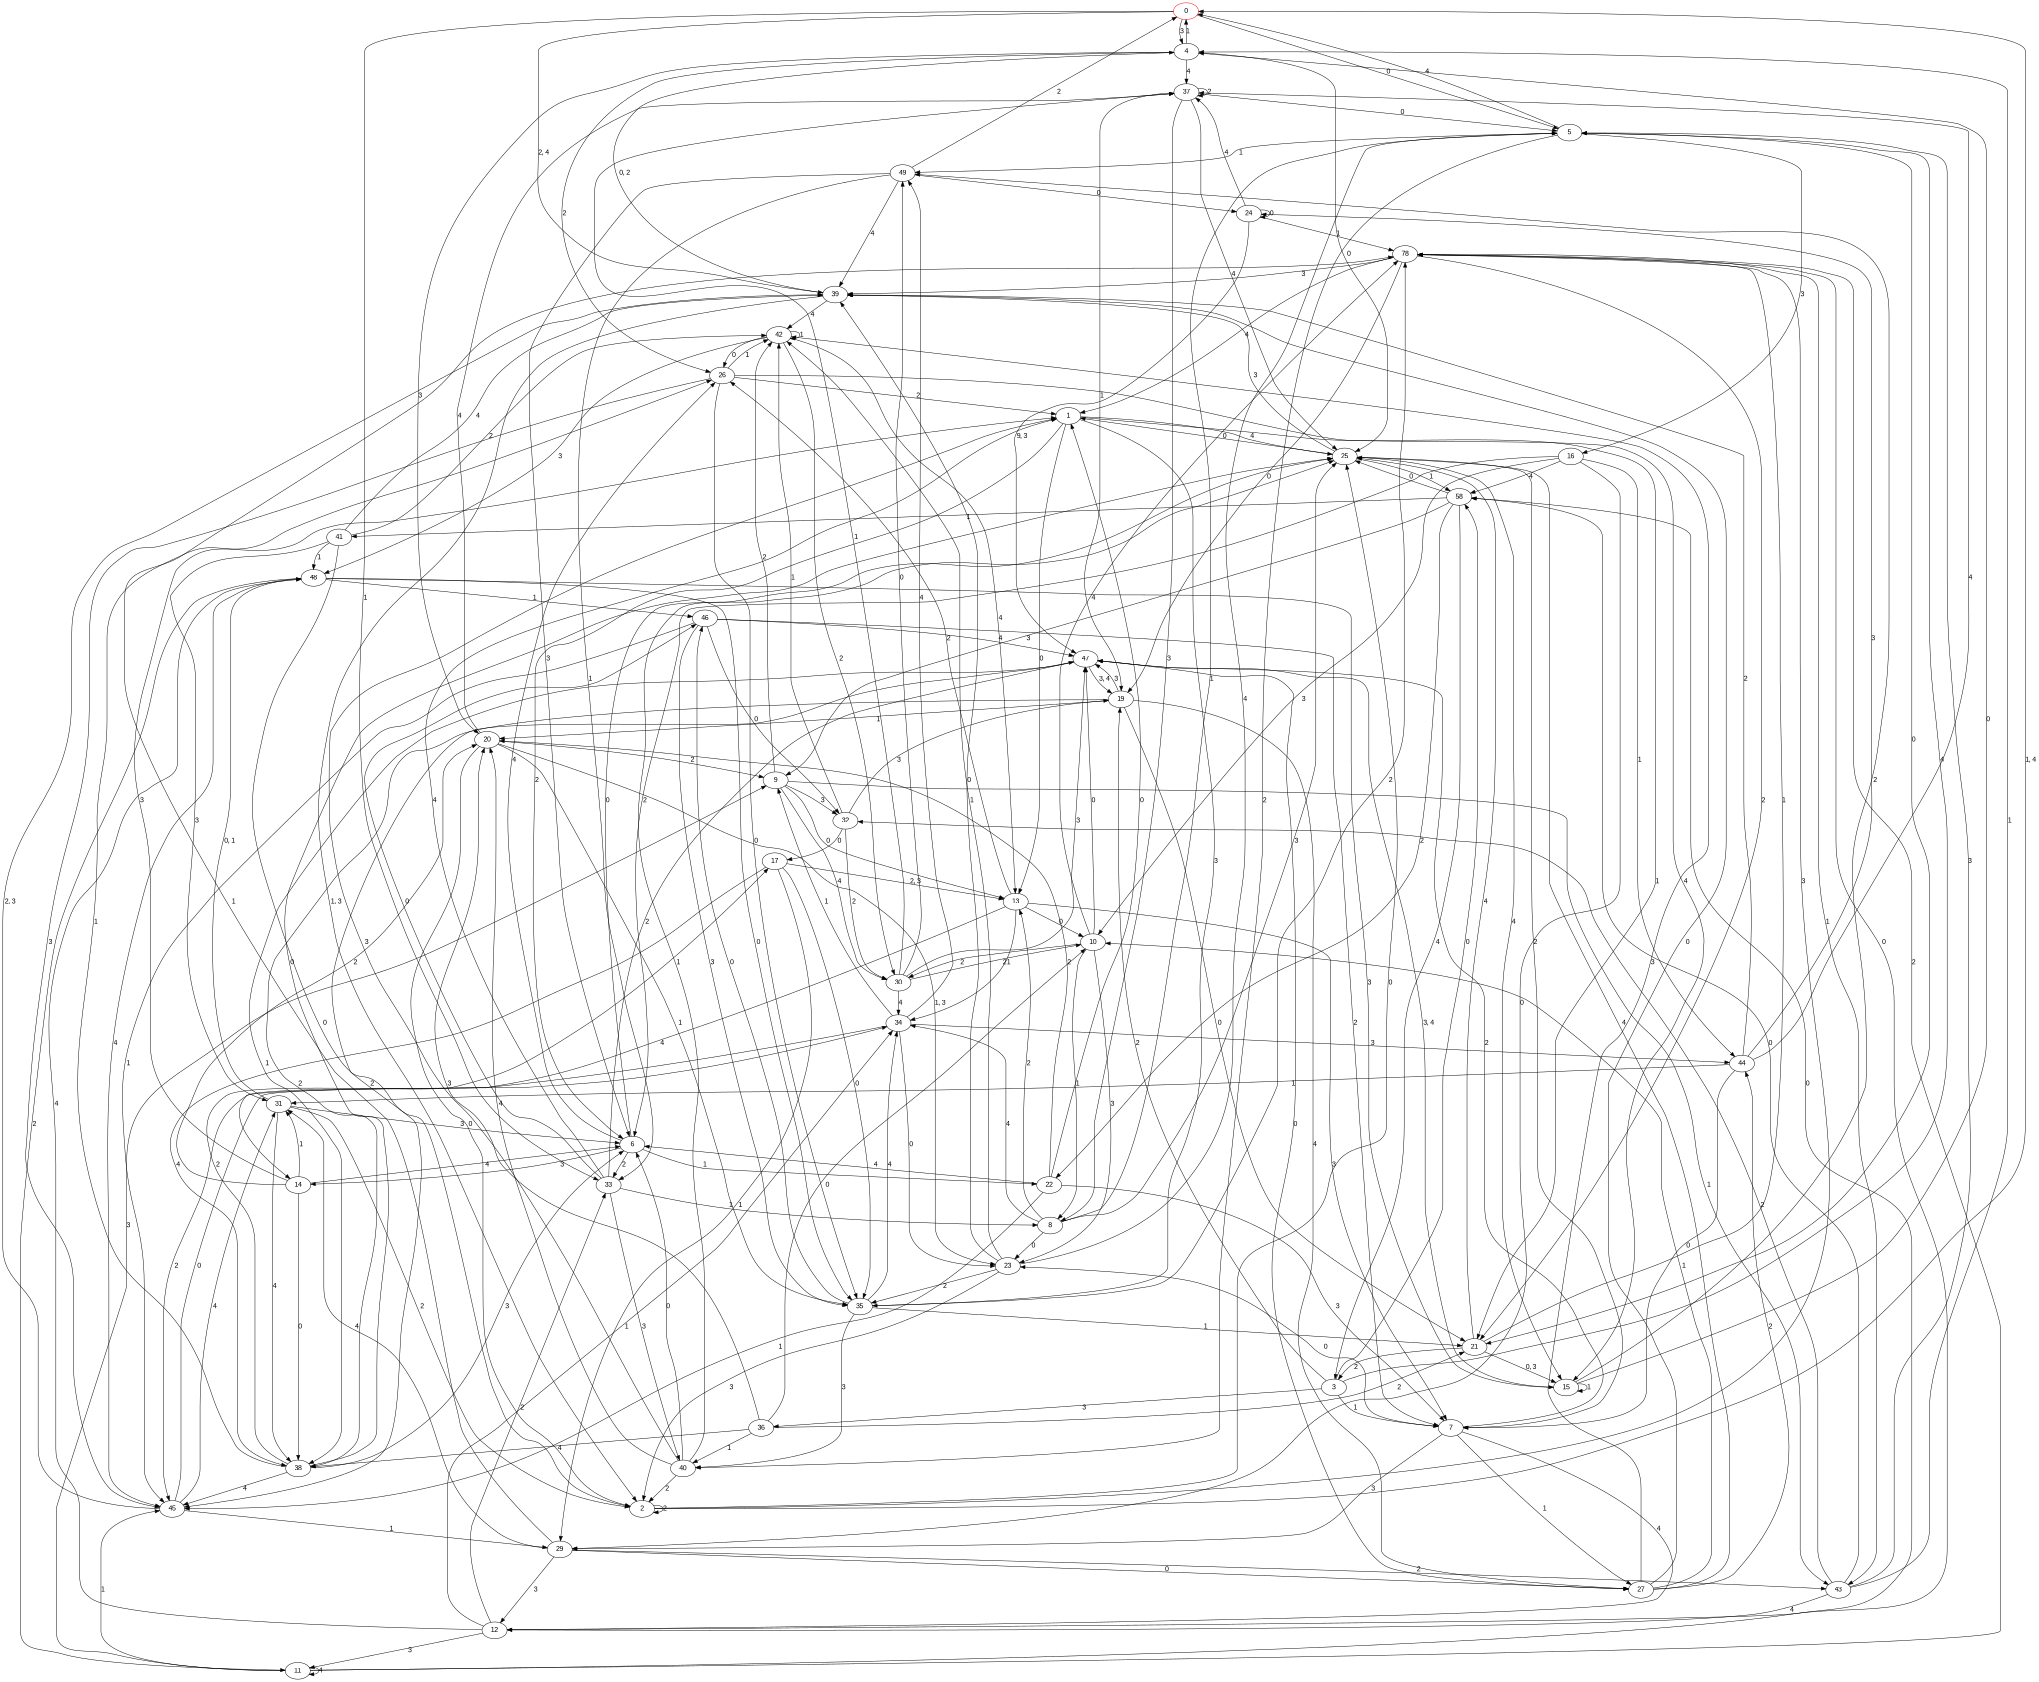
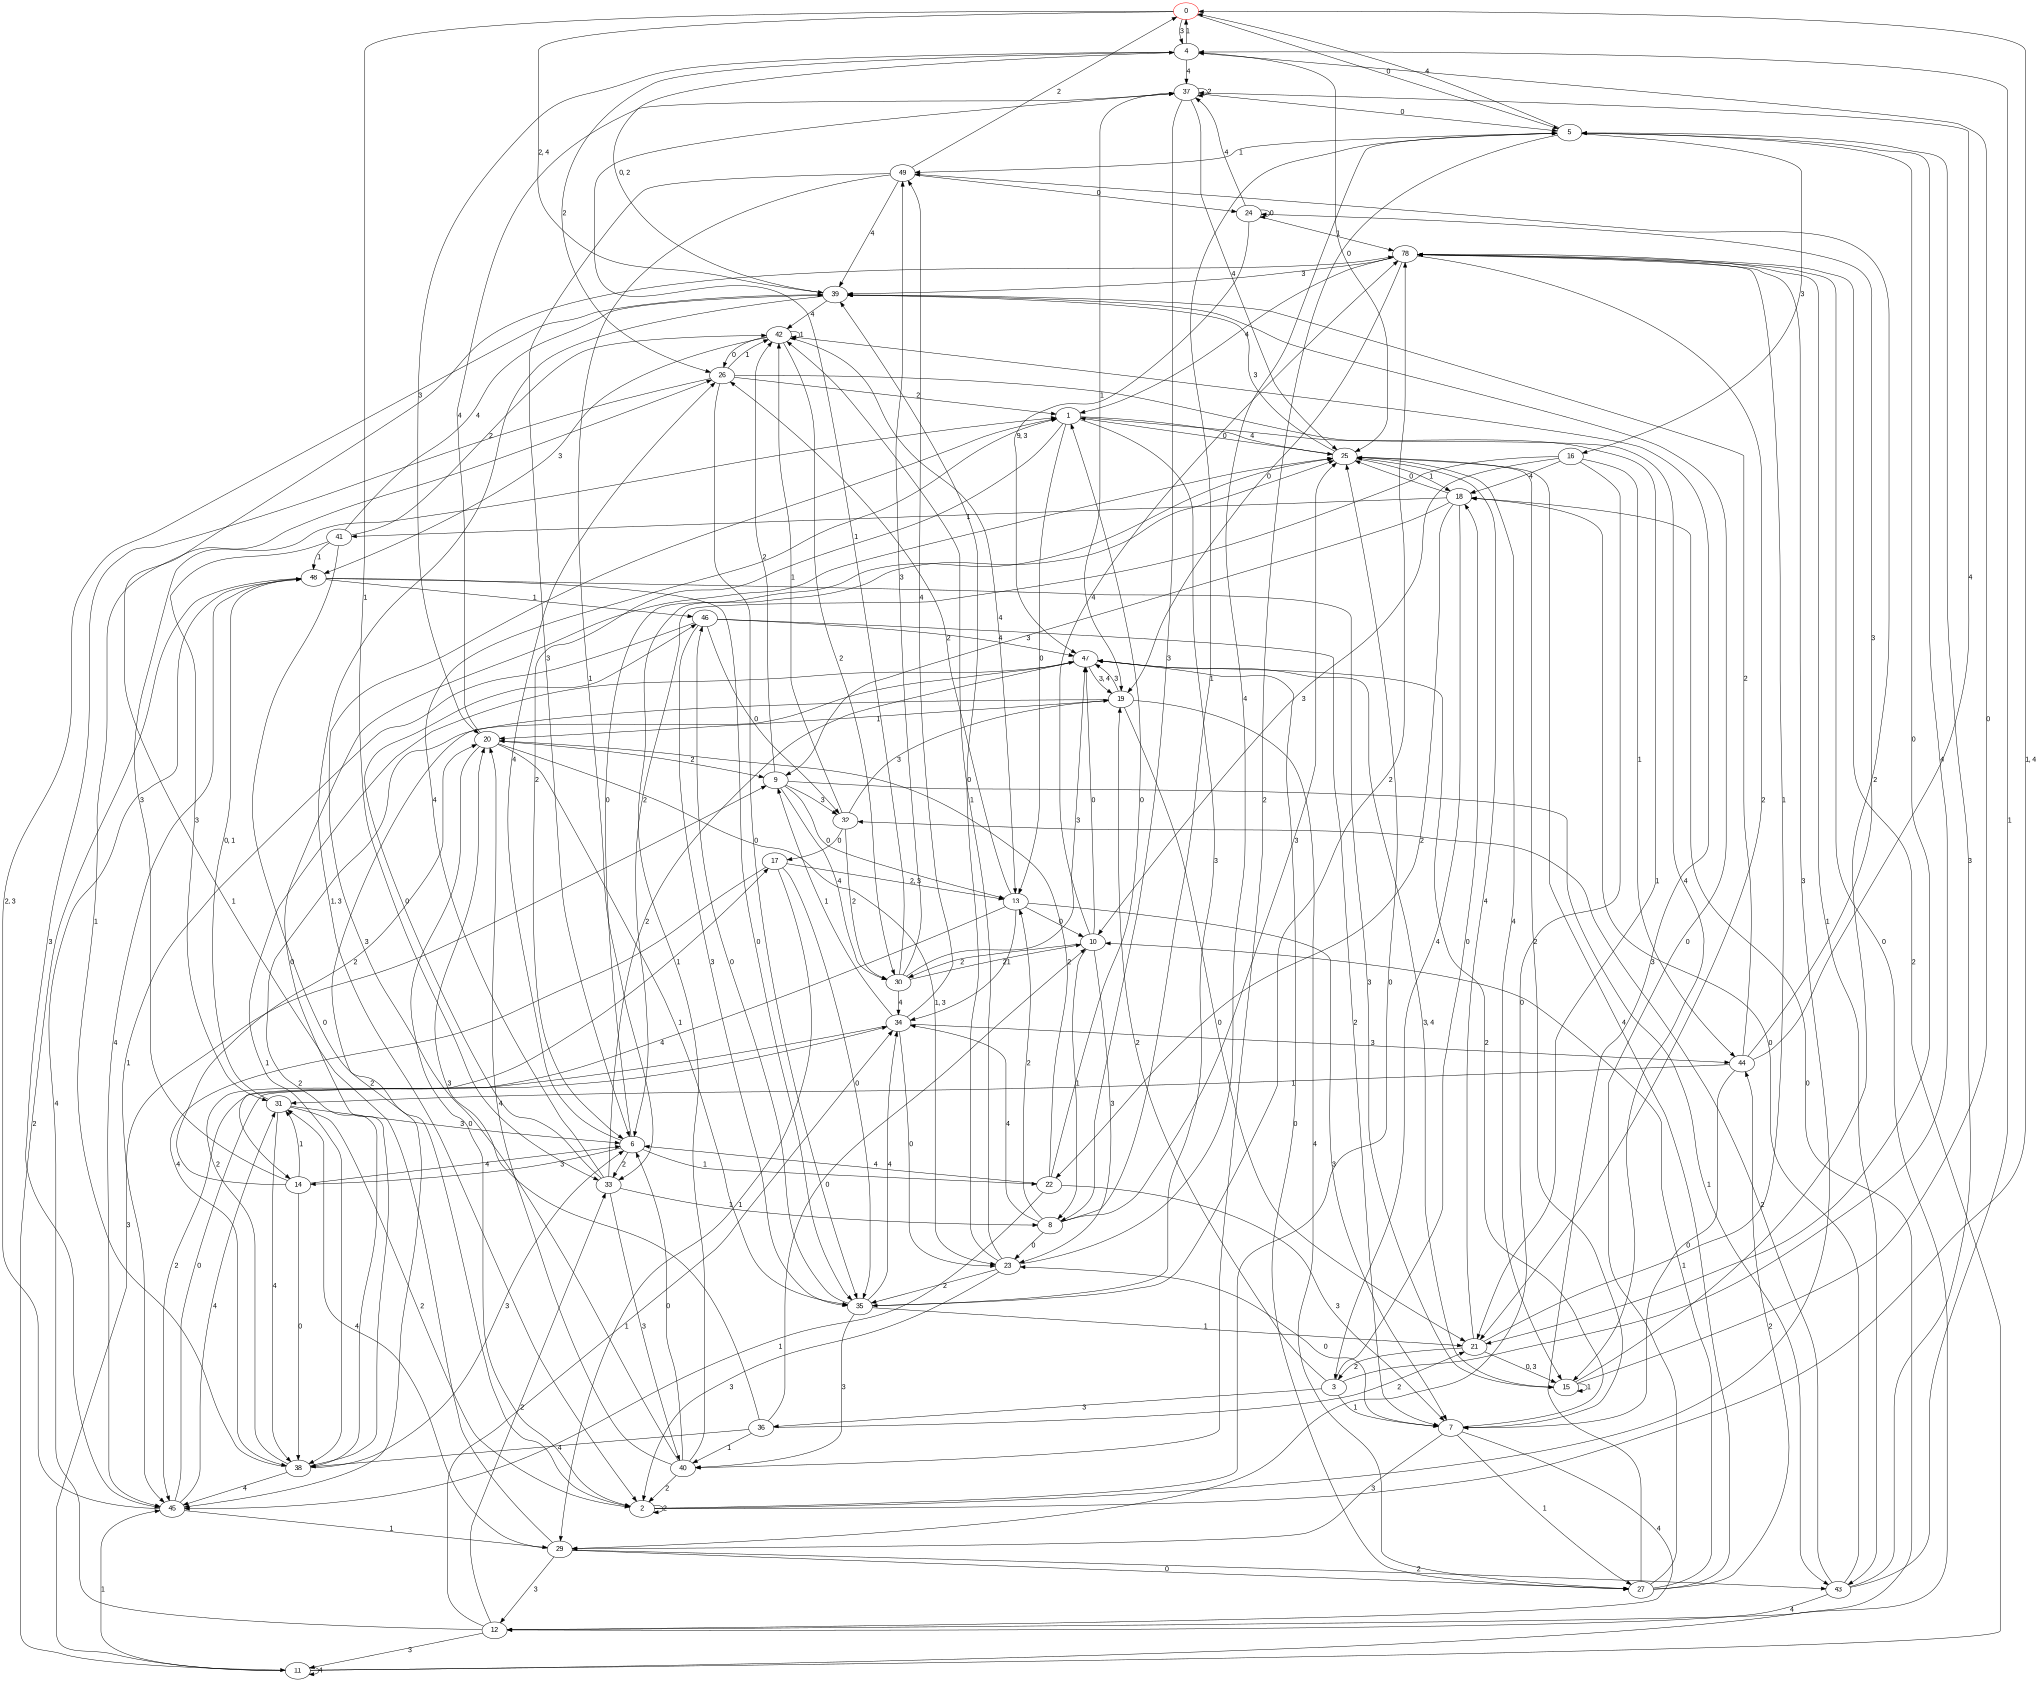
node "58": label "58" -> "18"
edge "30" -> "49": label "0" -> "3"
